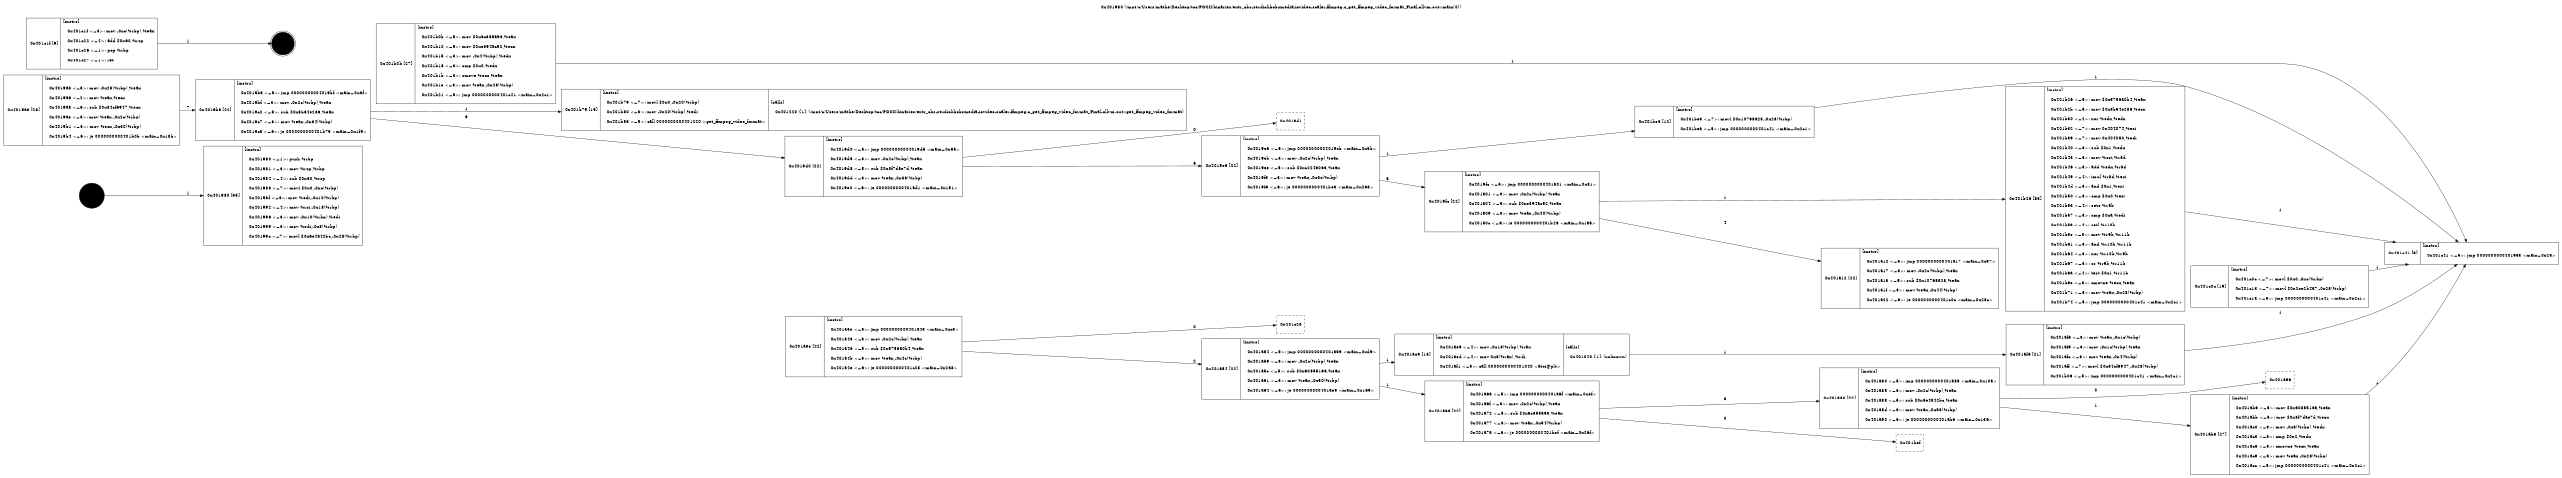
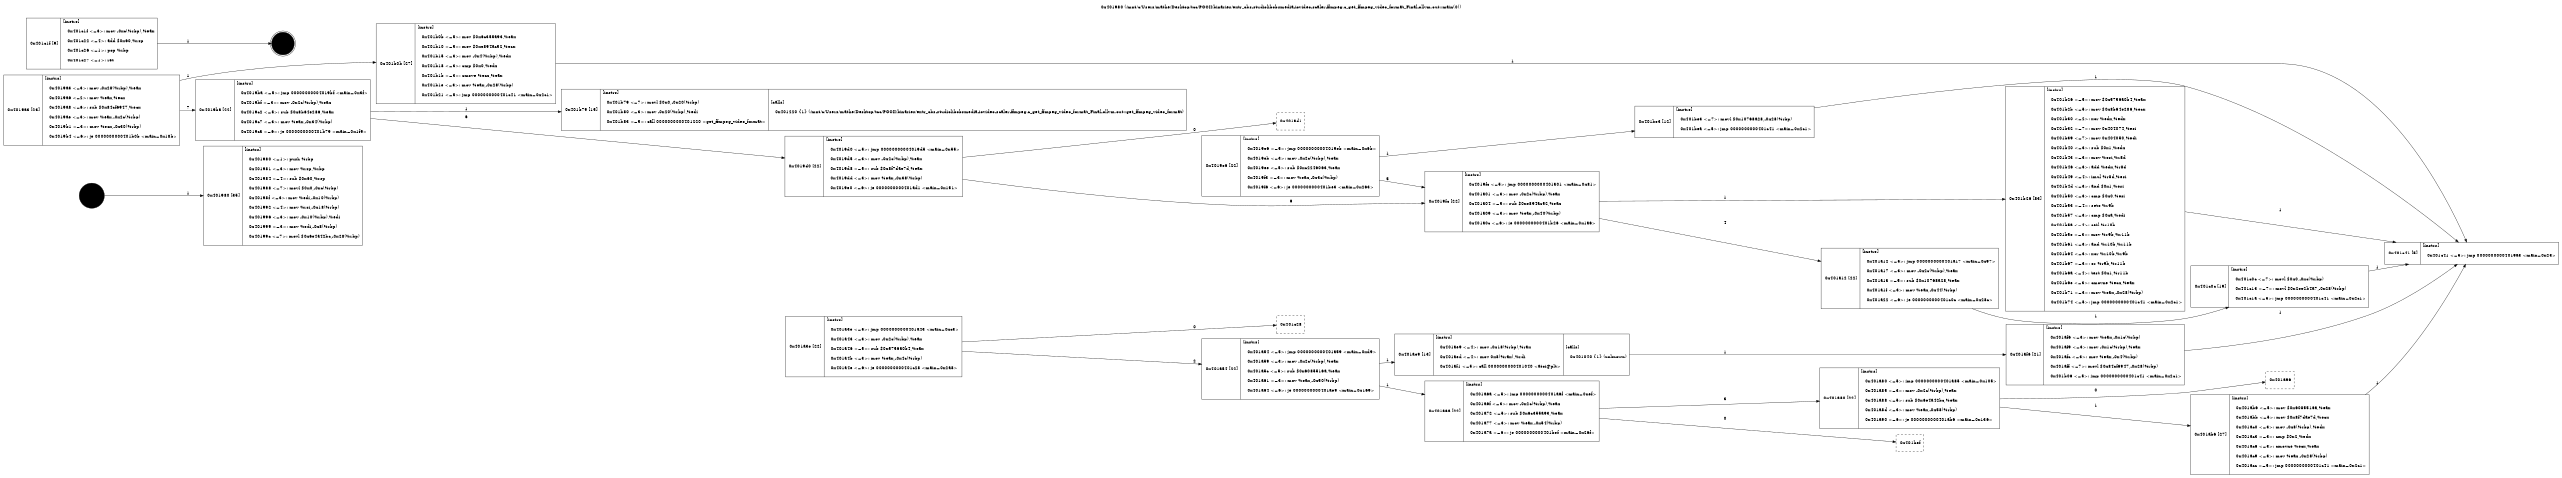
edge "0x4019a3 [23]" -> "0x401b0b [27]": added, label "1"
edge "0x4019d0 [22]" -> "0x4019e6 [22]": now "0x4019d0 [22]" -> "0x4019fc [22]"
edge "0x401a12 [22]" -> "0x401c0c [19]": added, label "1"
